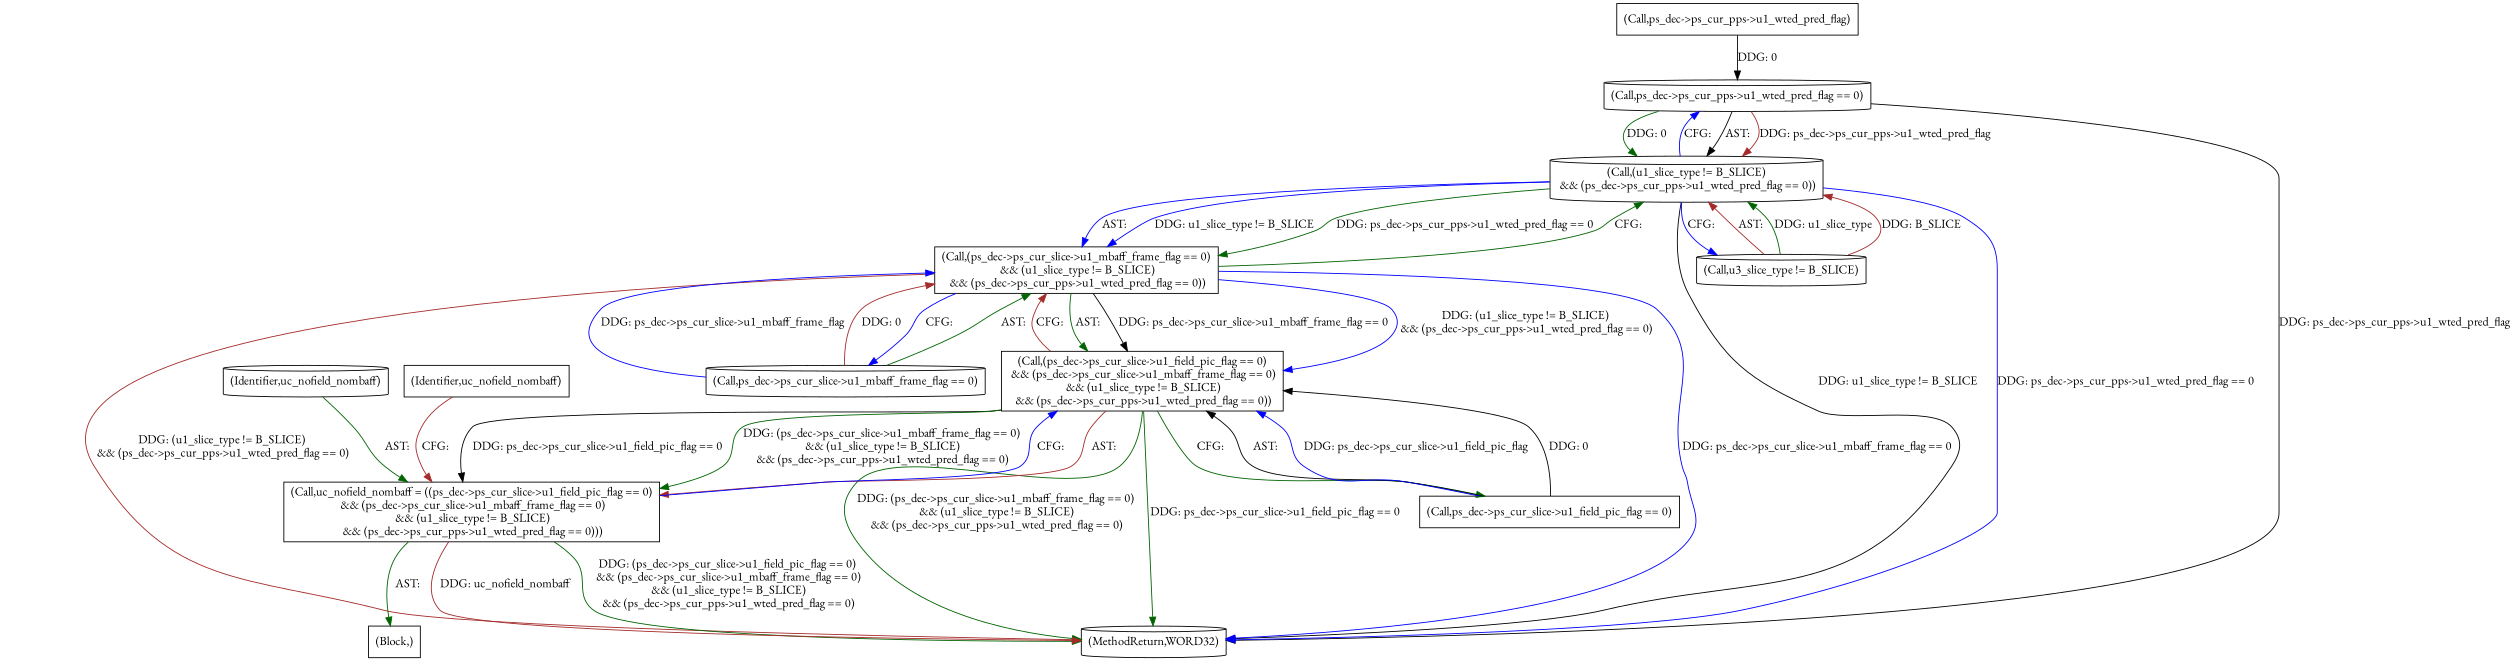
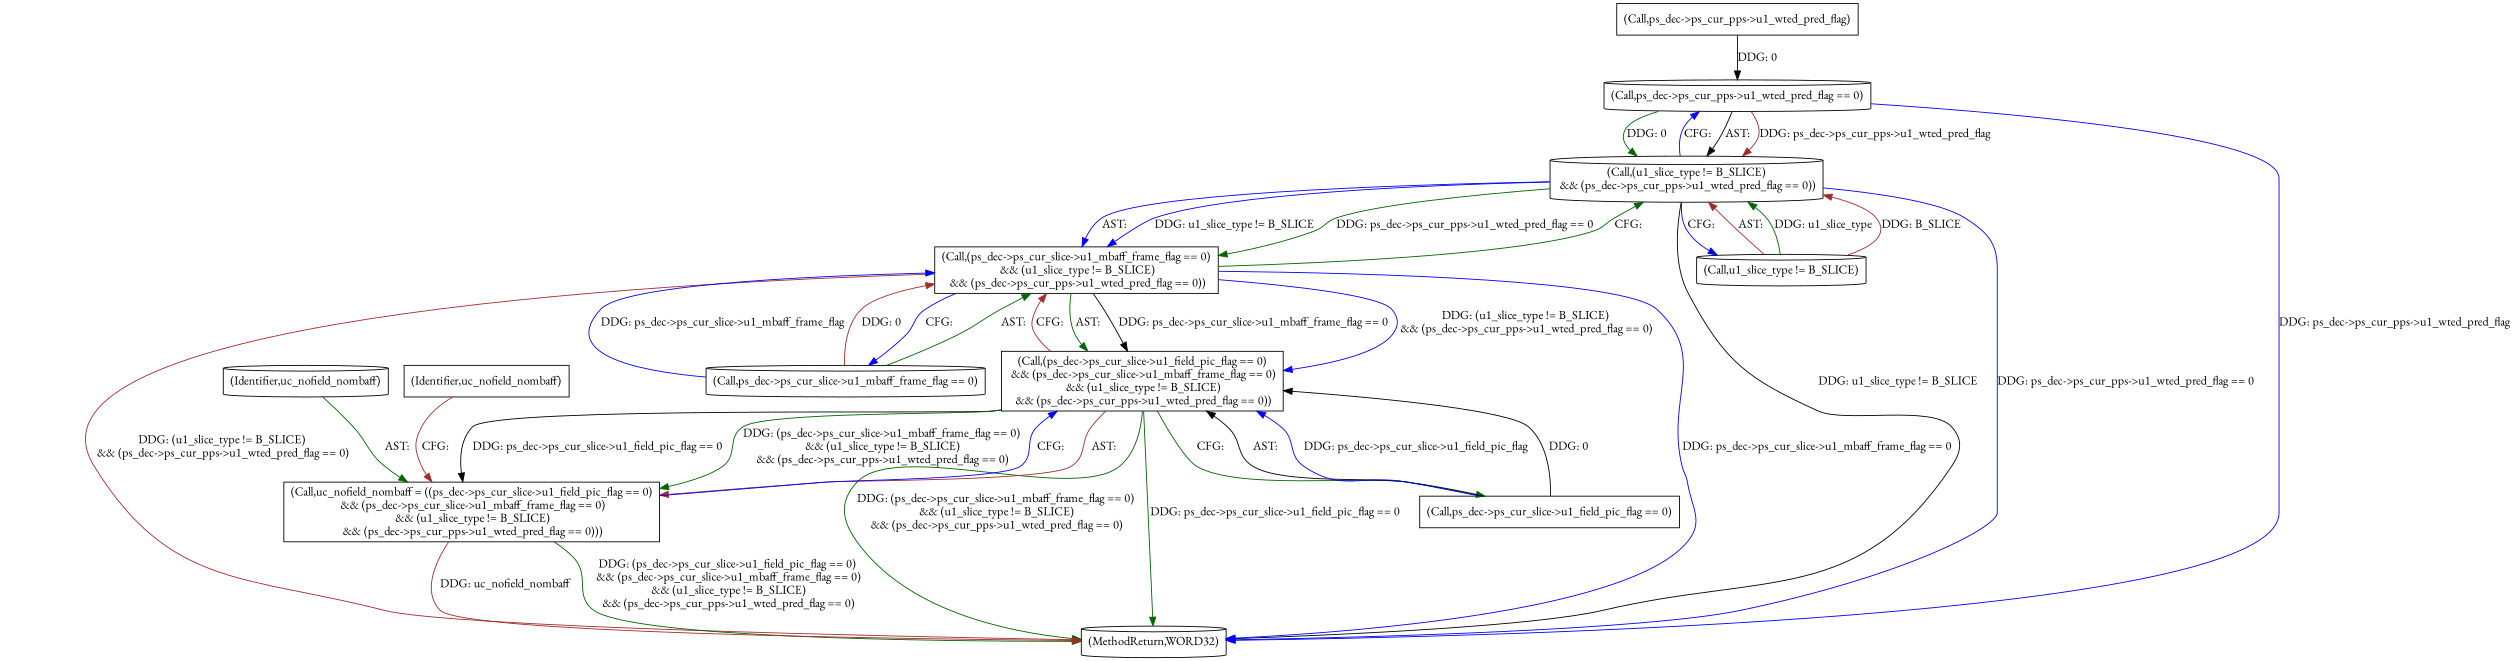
node "(Call,u3_slice_type != B_SLICE)": label "(Call,u3_slice_type != B_SLICE)" -> "(Call,u1_slice_type != B_SLICE)"
edge "(Call,ps_dec->ps_cur_pps->u1_wted_pred_flag == 0)" -> "(MethodReturn,WORD32)": color black -> blue
node "(Block,)": removed
